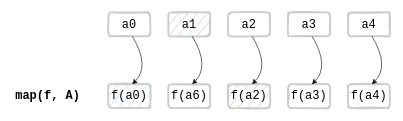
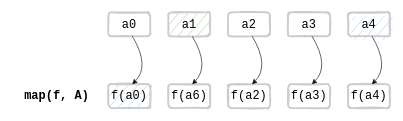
node "a4": fillcolor #ffffff -> #dae8fc
node "map(f, A)": moved (42, 96) -> (51, 96)
node "f(a2)": fillcolor #d5e8d4 -> #ffffff
